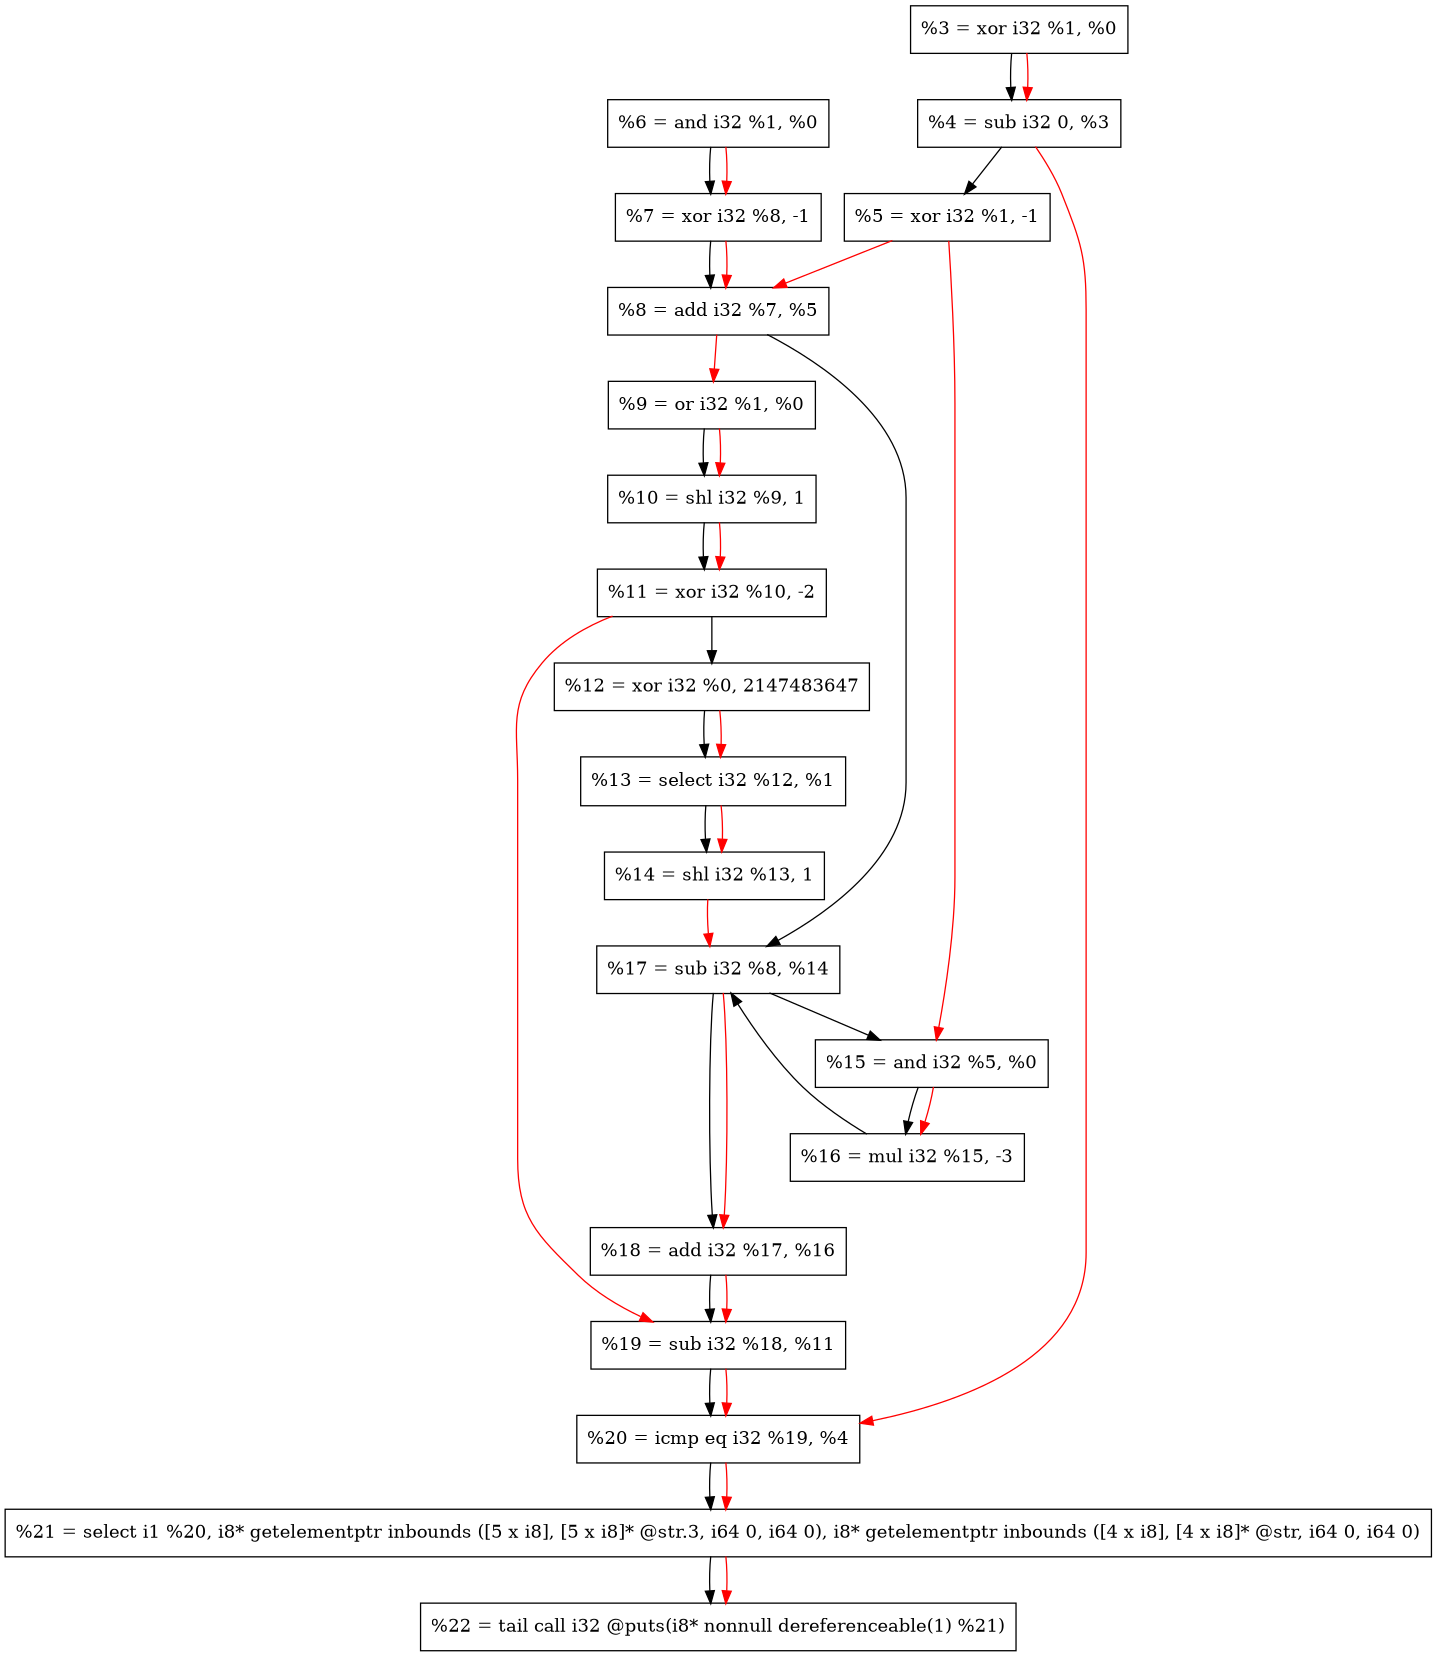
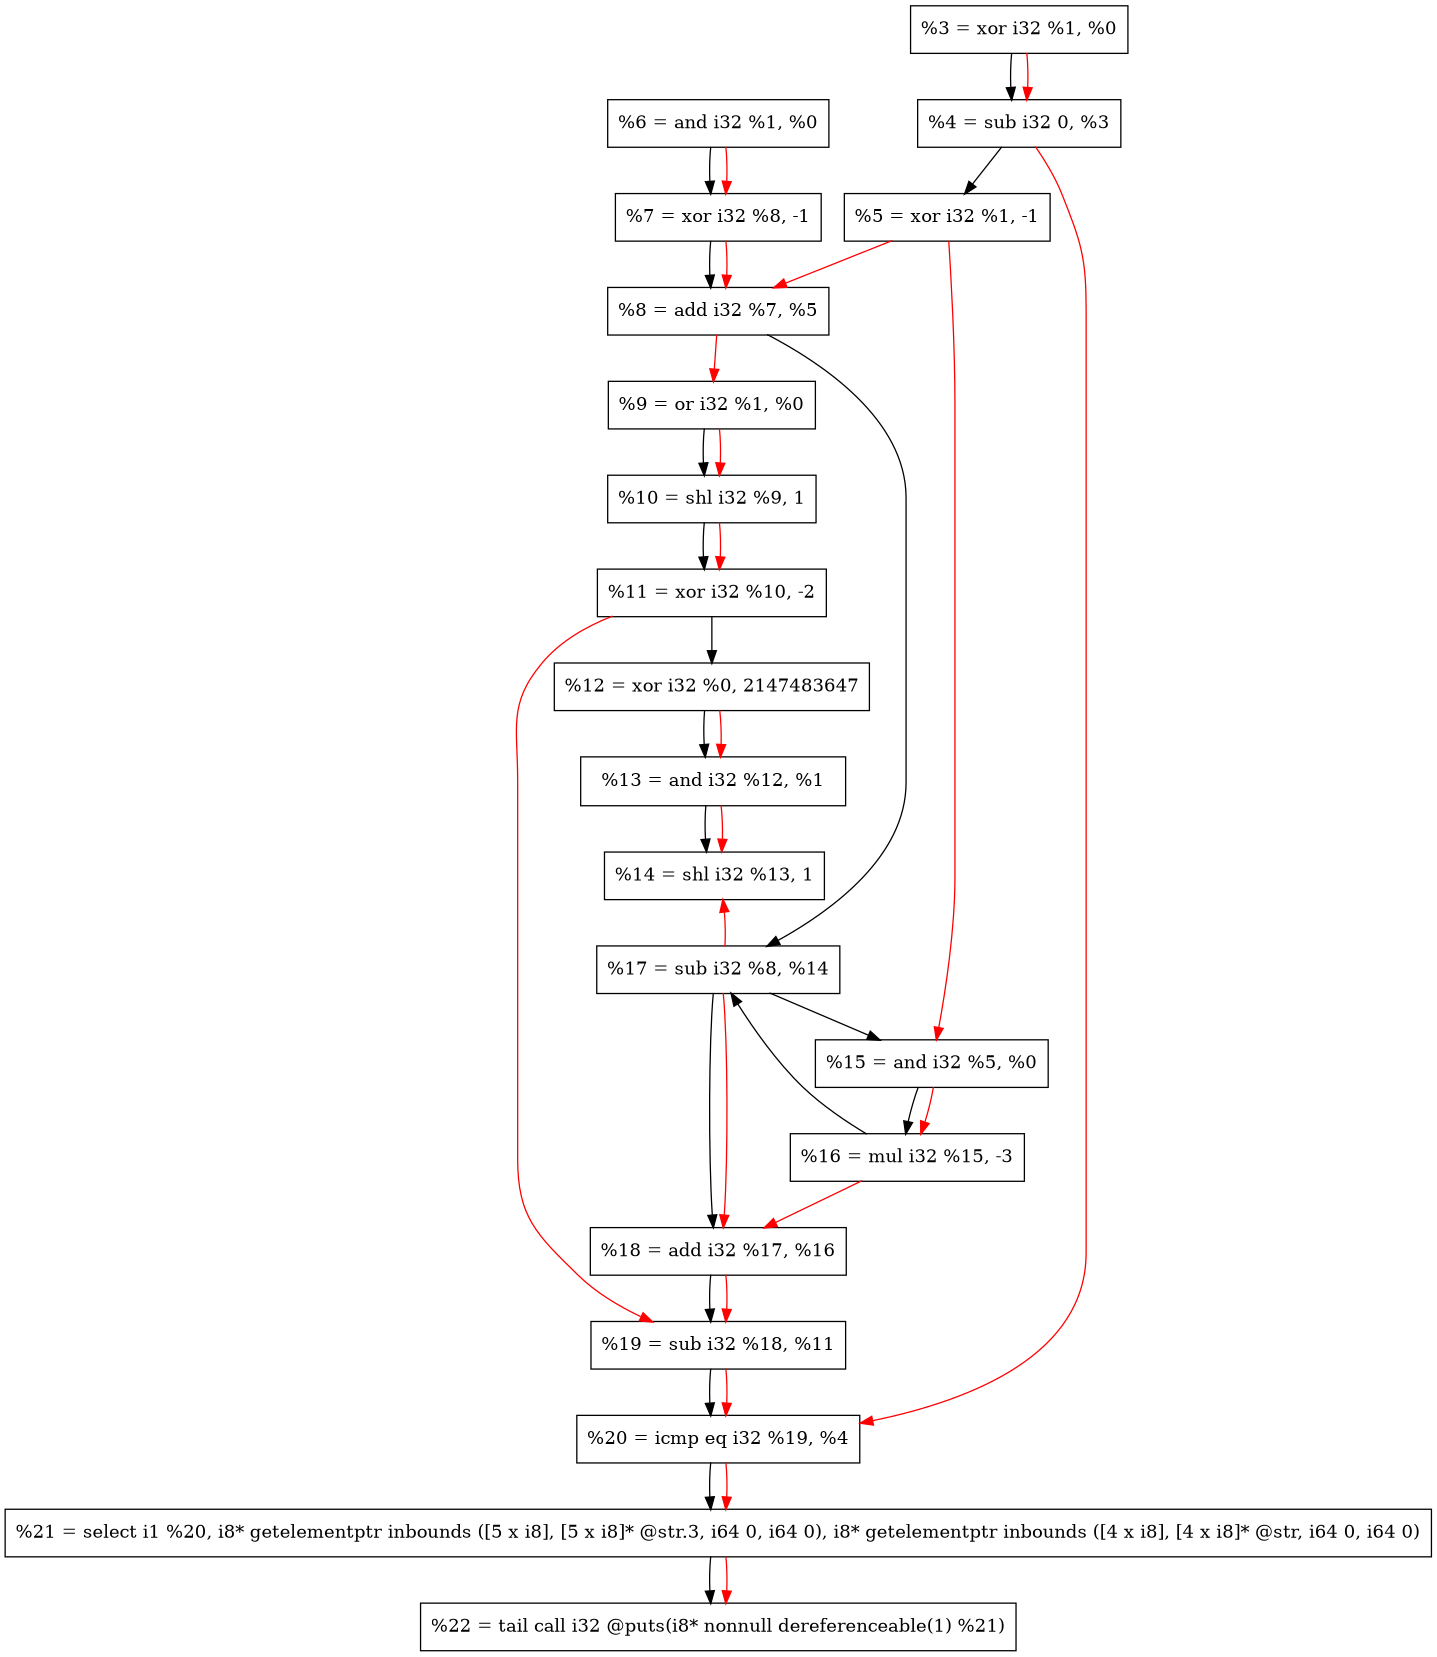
node "%13 = select i32 %12, %1": label "%13 = select i32 %12, %1" -> "%13 = and i32 %12, %1"
edge "%14 = shl i32 %13, 1" -> "%17 = sub i32 %8, %14": reversed
edge "%16 = mul i32 %15, -3" -> "%18 = add i32 %17, %16": added
